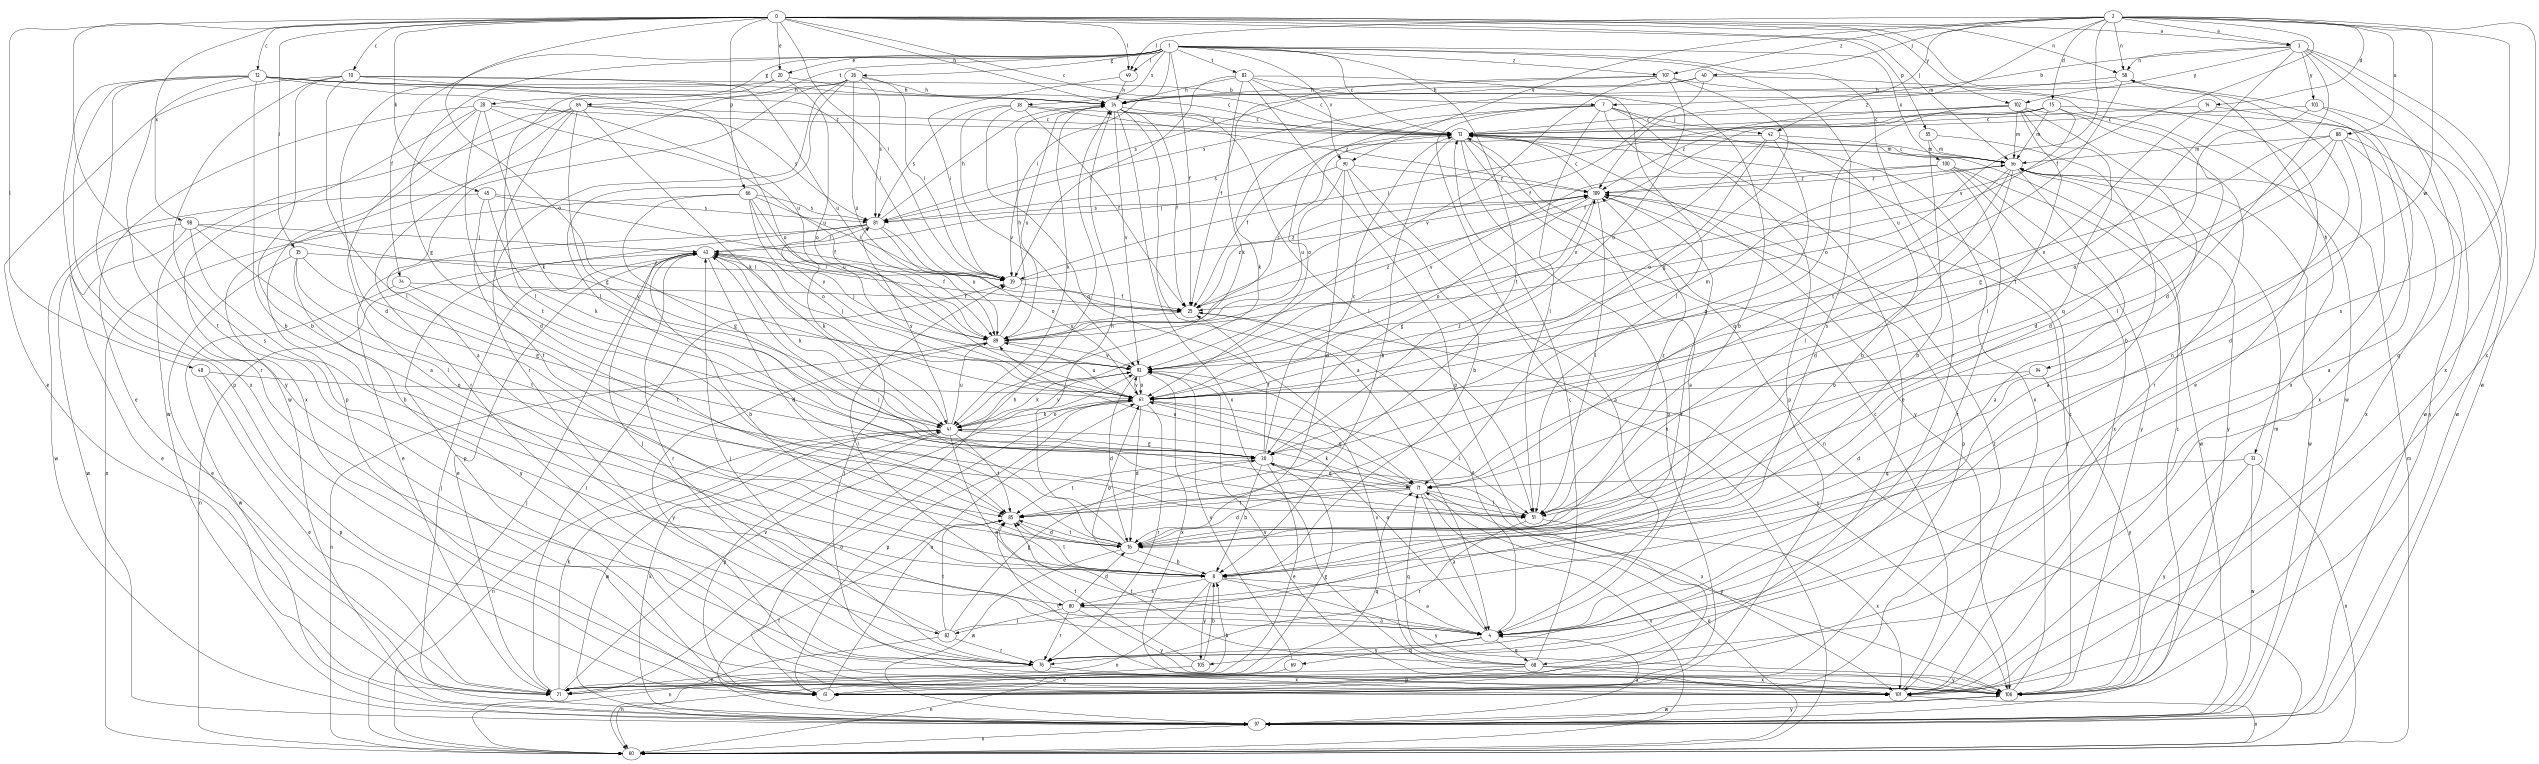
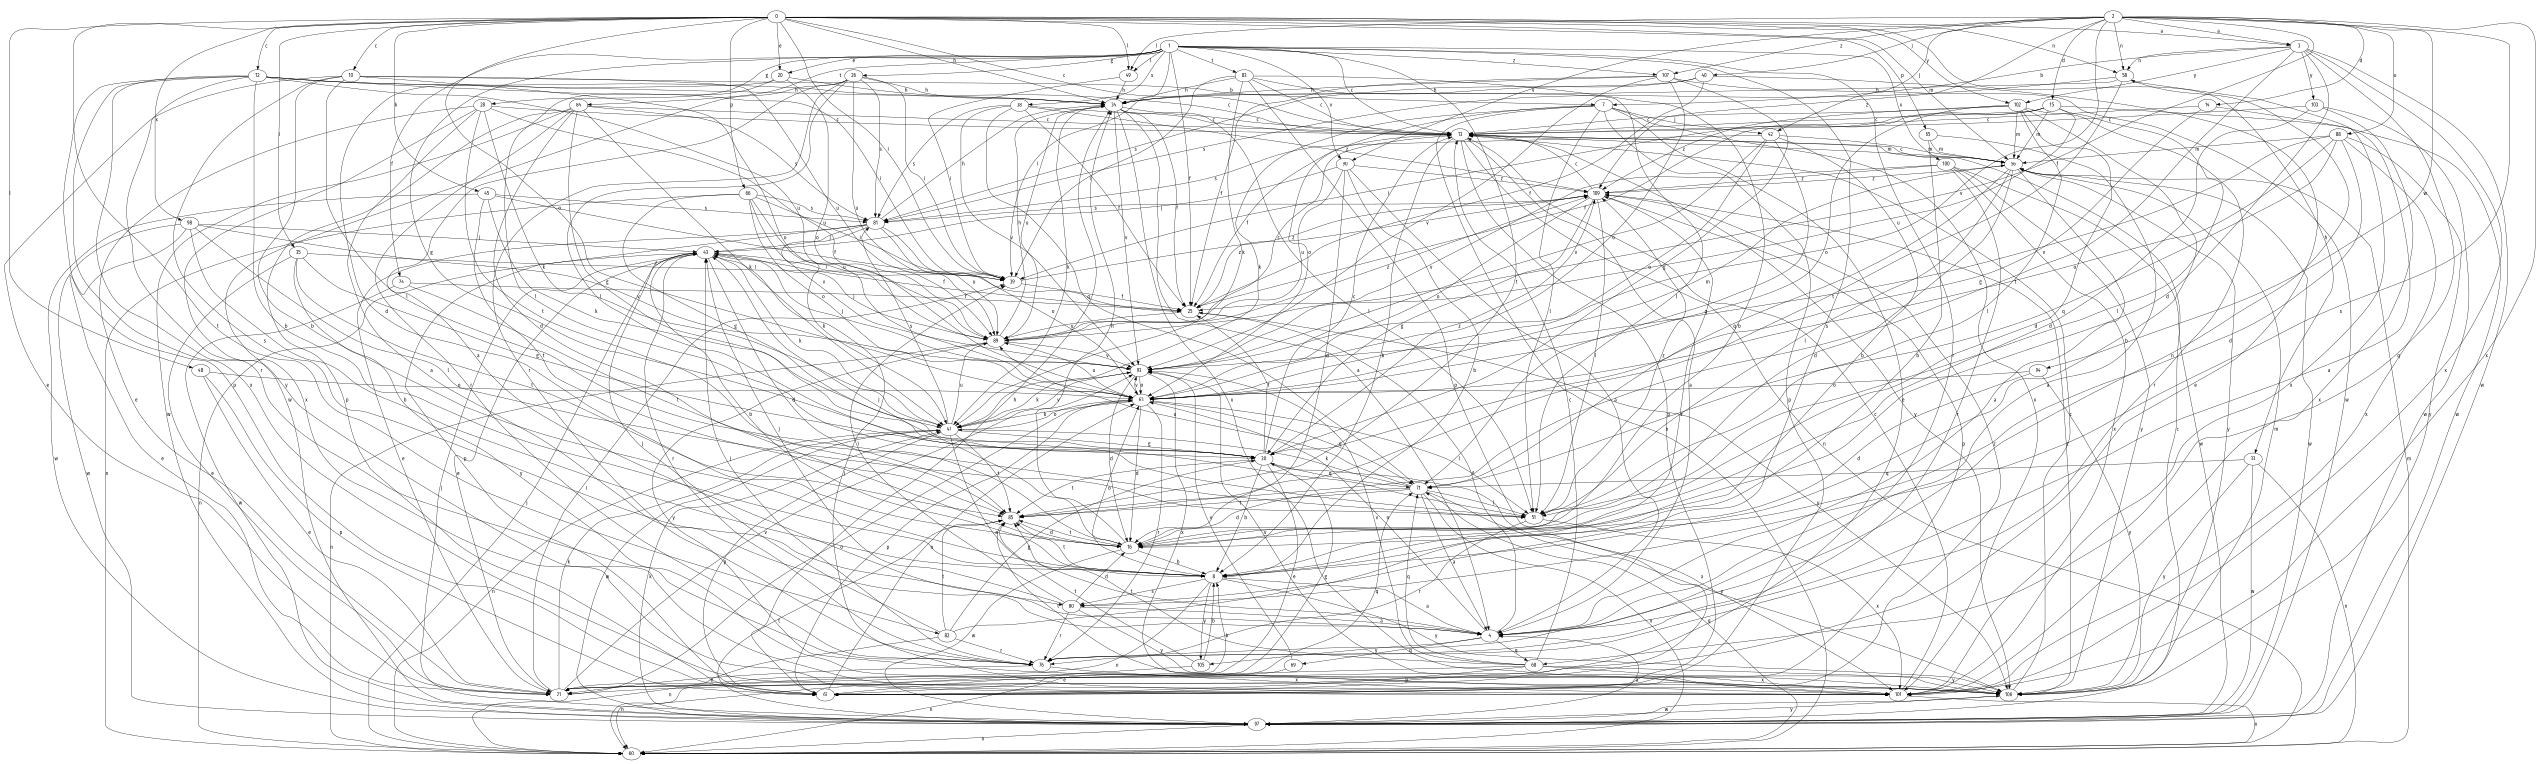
edge "80" -> "82": now "80" -> "43"
